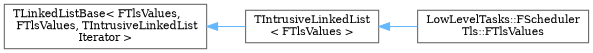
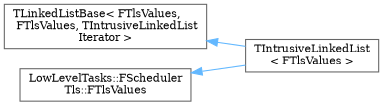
edge "LowLevelTasks::FScheduler Tls::FTlsValues" -> "TIntrusiveLinkedList < FTlsValues >": reversed
